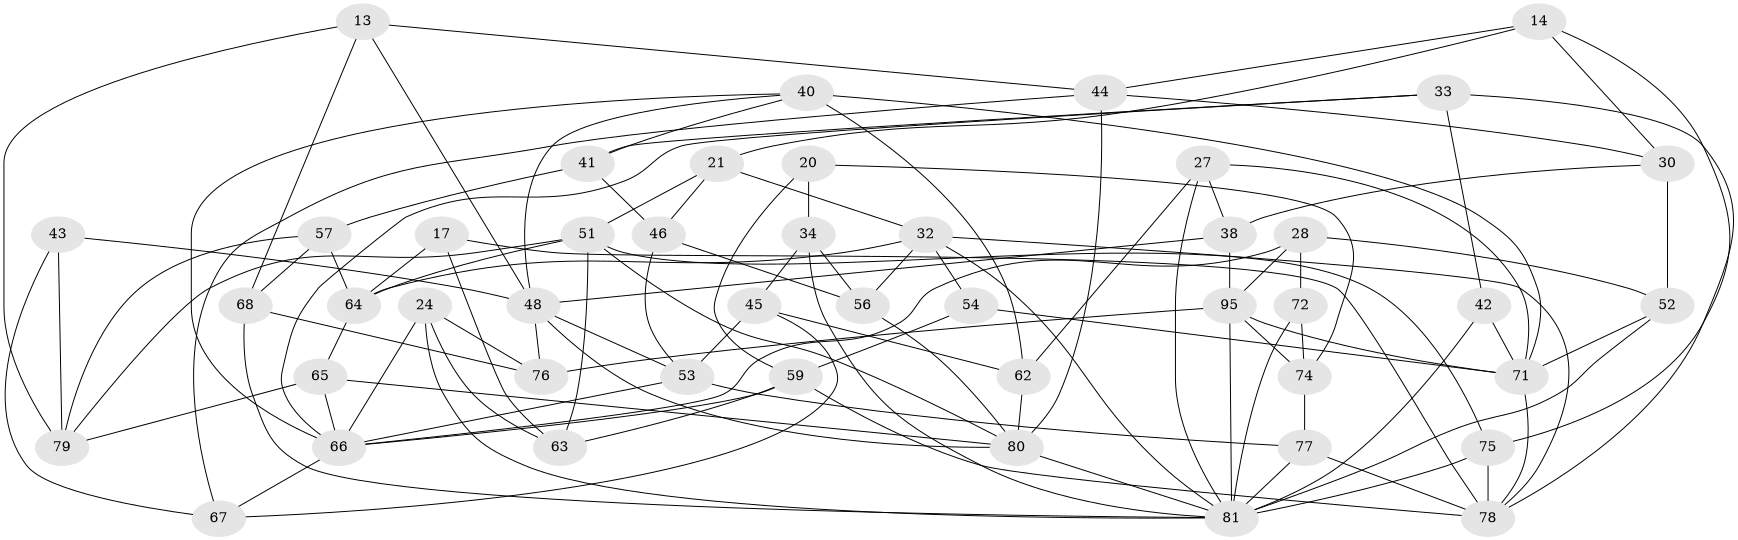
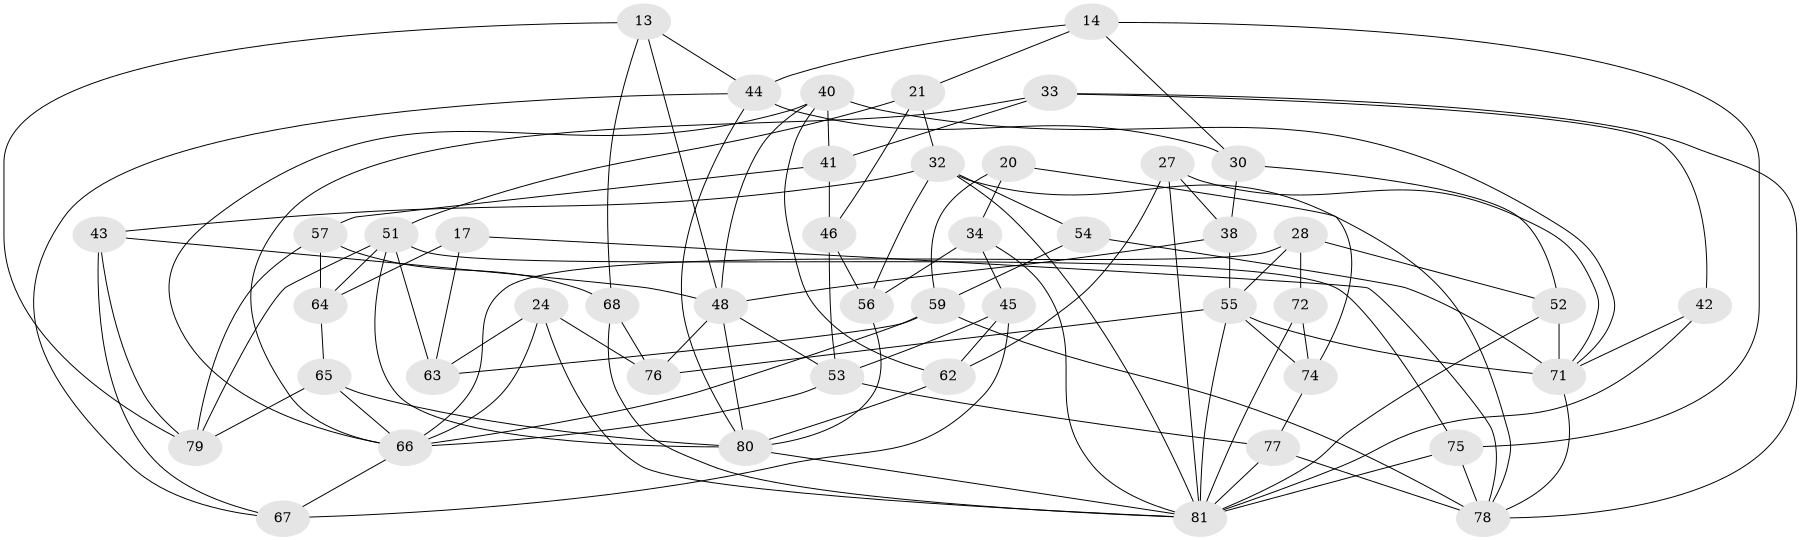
edge "32" -- "64": now "32" -- "43"
node "95": label "95" -> "55"
